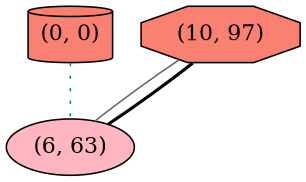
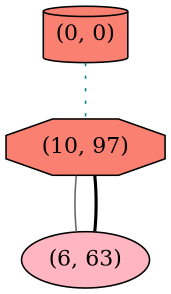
edge "(0, 0)" -- "(6, 63)": now "(0, 0)" -- "(10, 97)"
